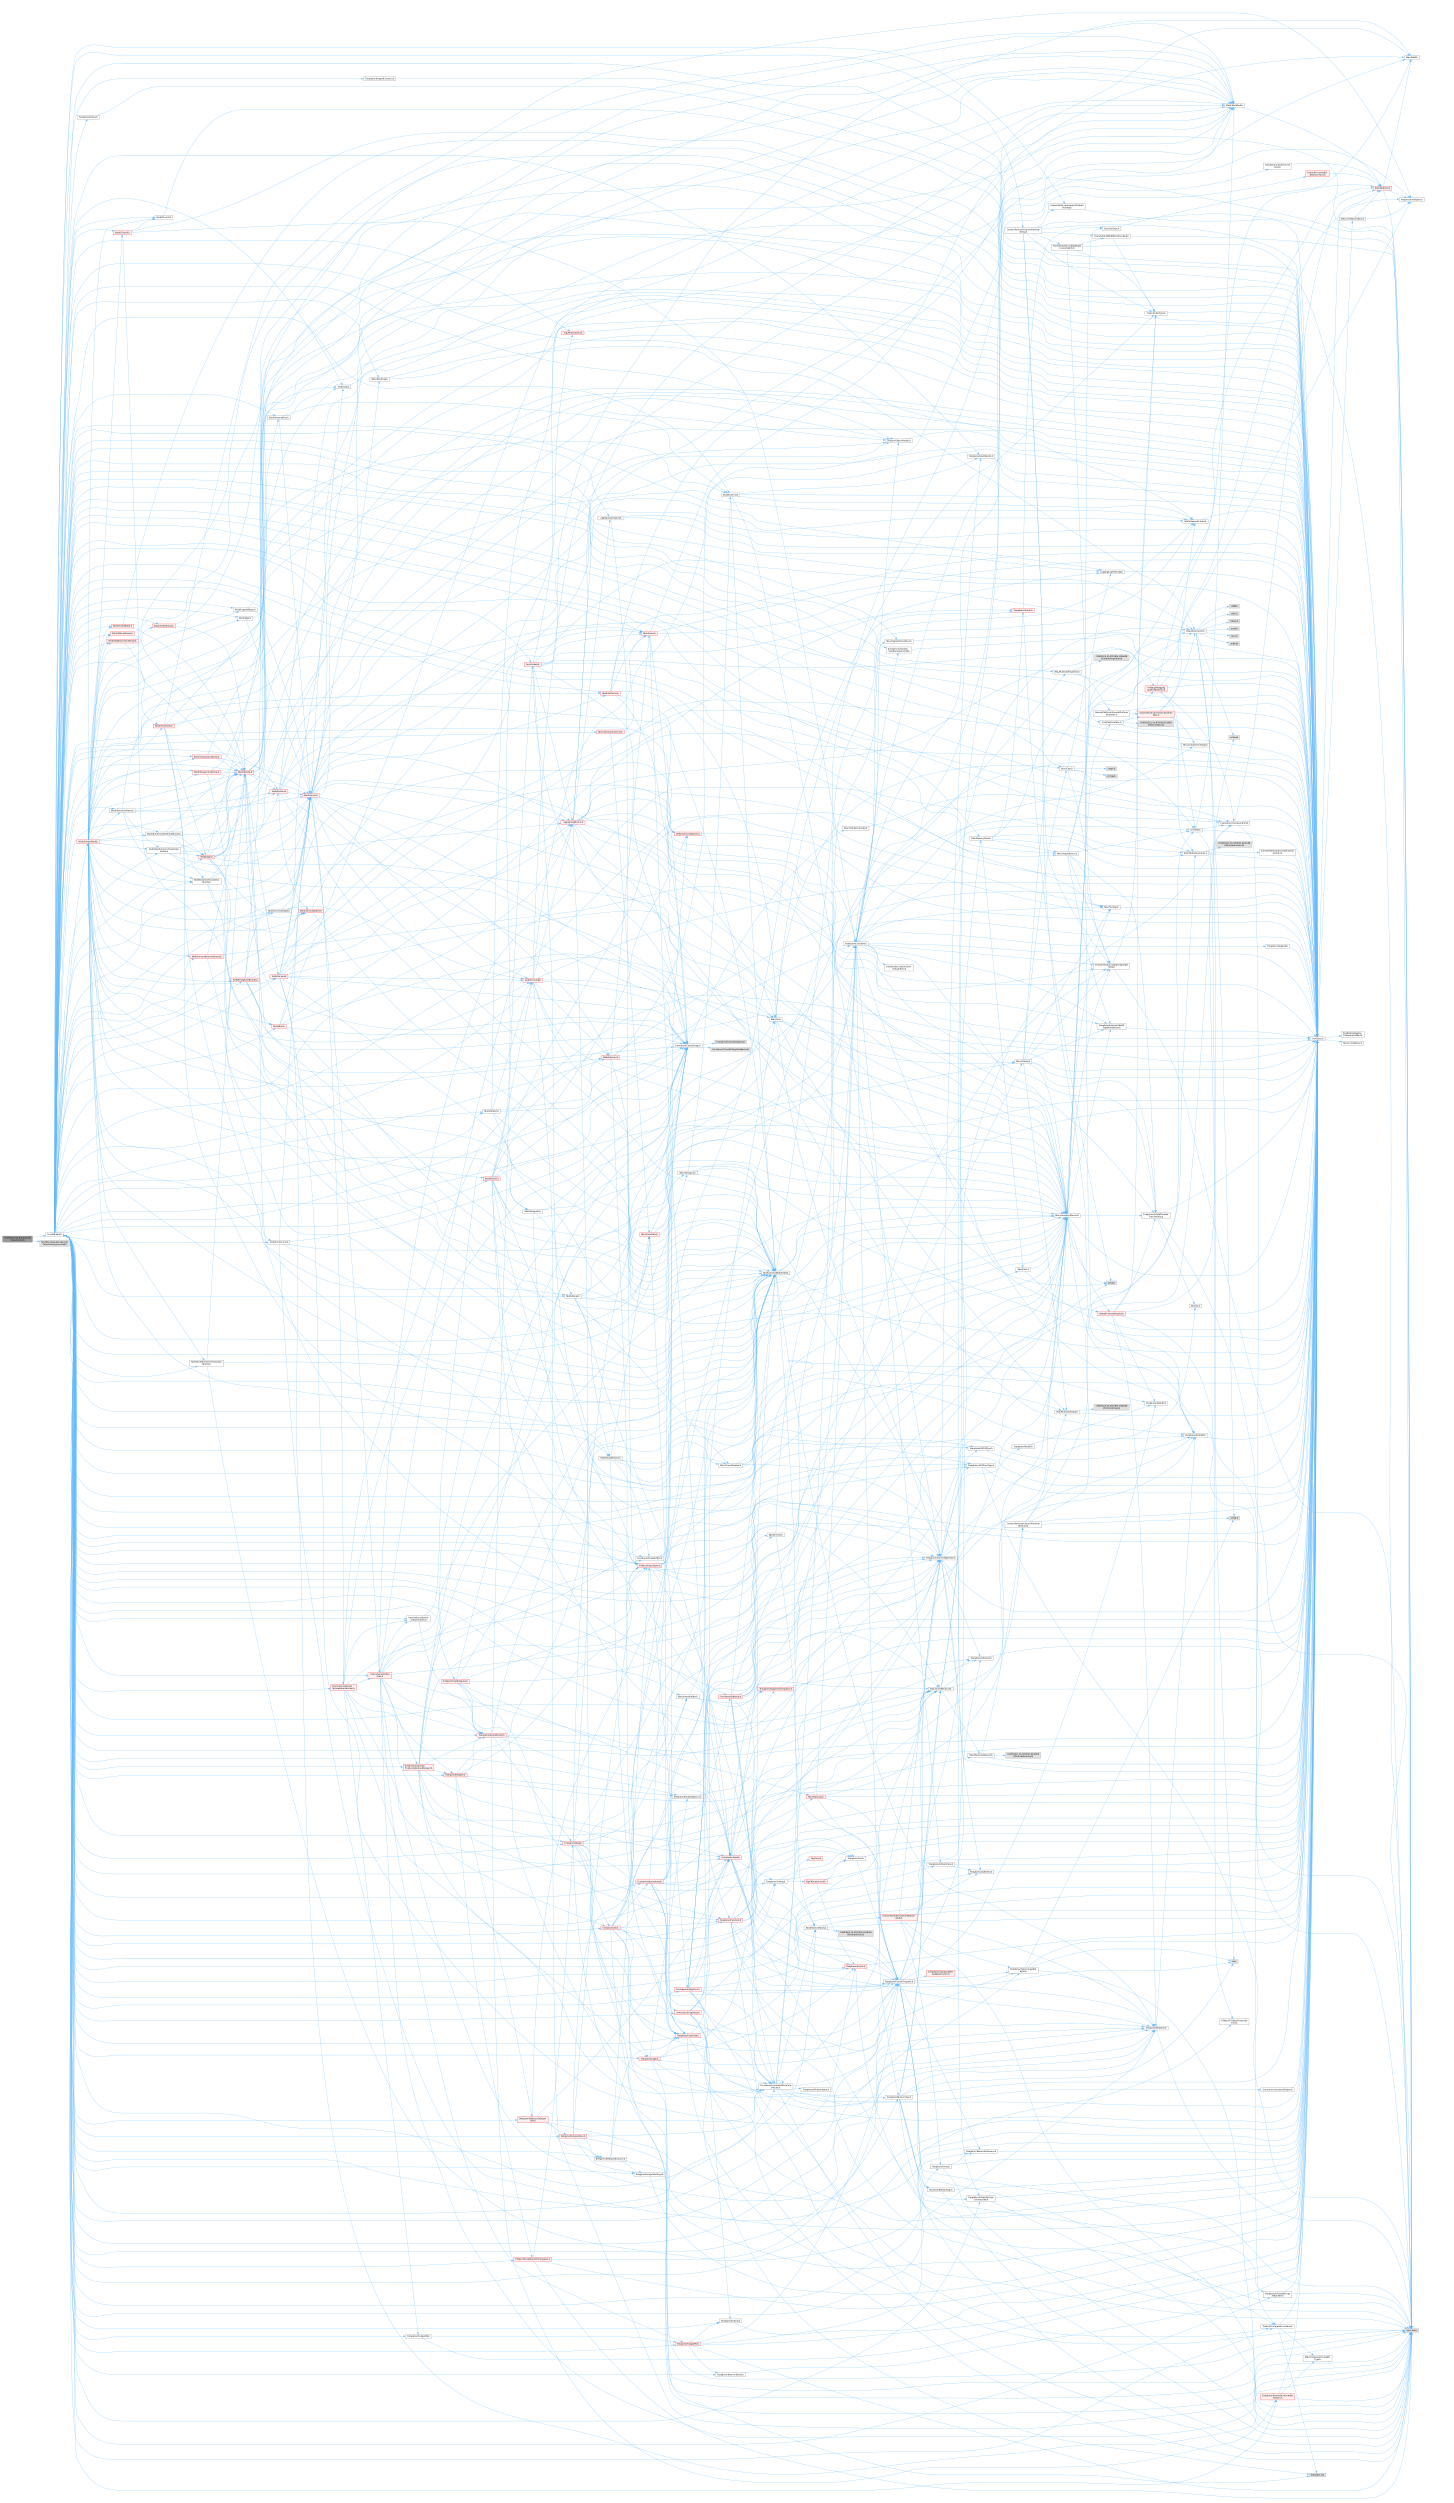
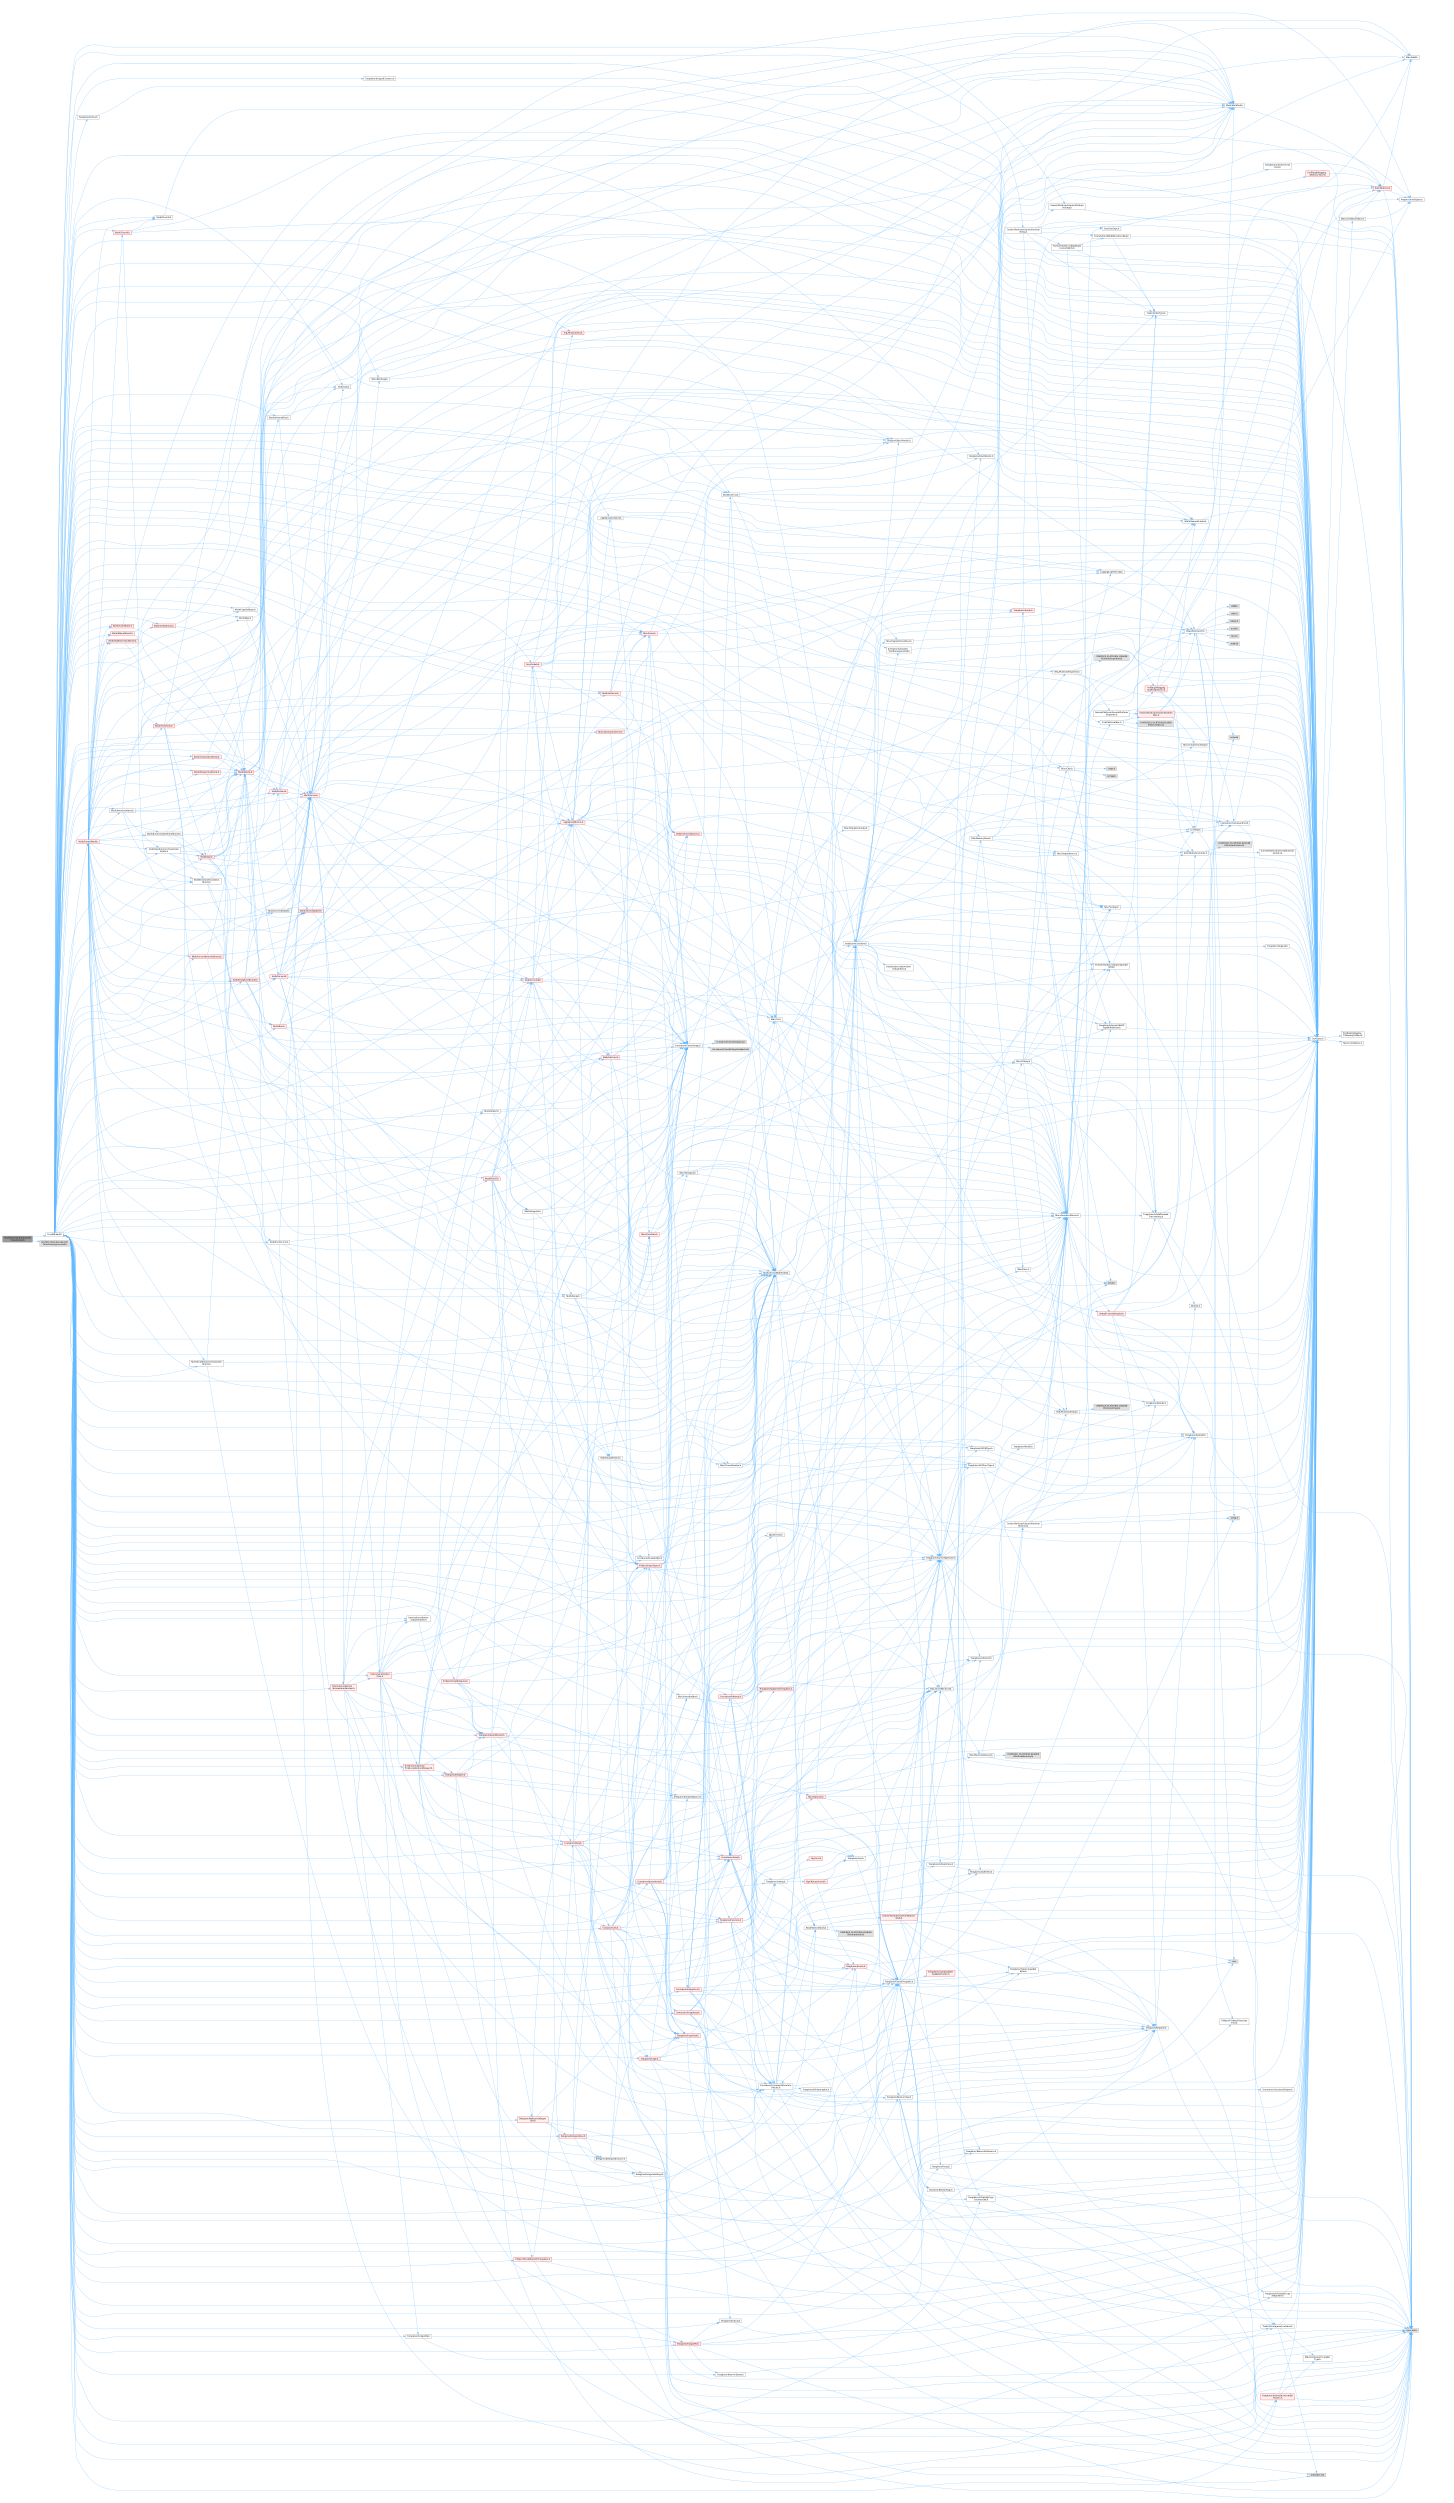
node "PointerIsConvertible /MemoryTrace.h": label "PointerIsConvertible /MemoryTrace.h" -> "ProfilingDebugging /MemoryTrace.h"
edge "GenericPlatform/GenericPlatform String.h" -> "Traits/IsCharEncodingCompatible With.h": removed
